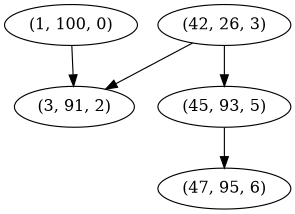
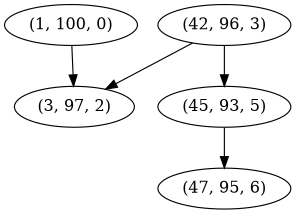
node "(42, 26, 3)": label "(42, 26, 3)" -> "(42, 96, 3)"
node "(3, 91, 2)": label "(3, 91, 2)" -> "(3, 97, 2)"
